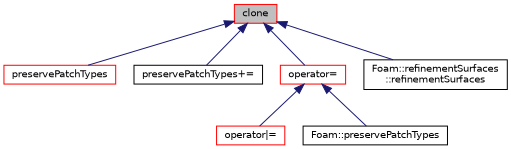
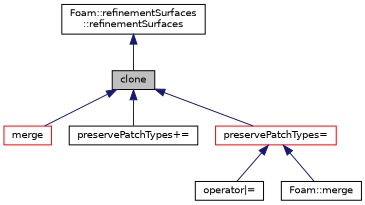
node "clone": color red -> black
edge "Foam::refinementSurfaces ::refinementSurfaces" -> "clone": reversed
node "preservePatchTypes": label "preservePatchTypes" -> "merge"
node "operator=": label "operator=" -> "preservePatchTypes="
node "operator|=": color red -> black
node "Foam::preservePatchTypes": label "Foam::preservePatchTypes" -> "Foam::merge"
